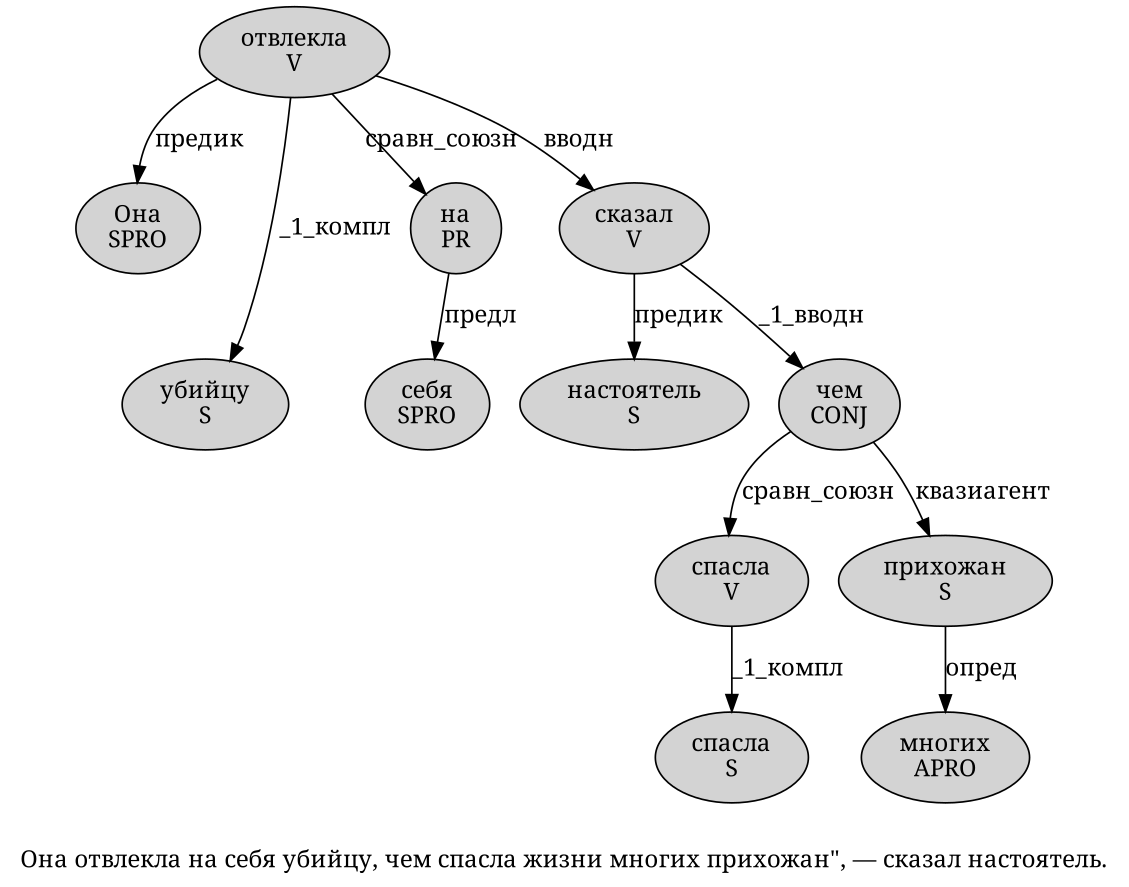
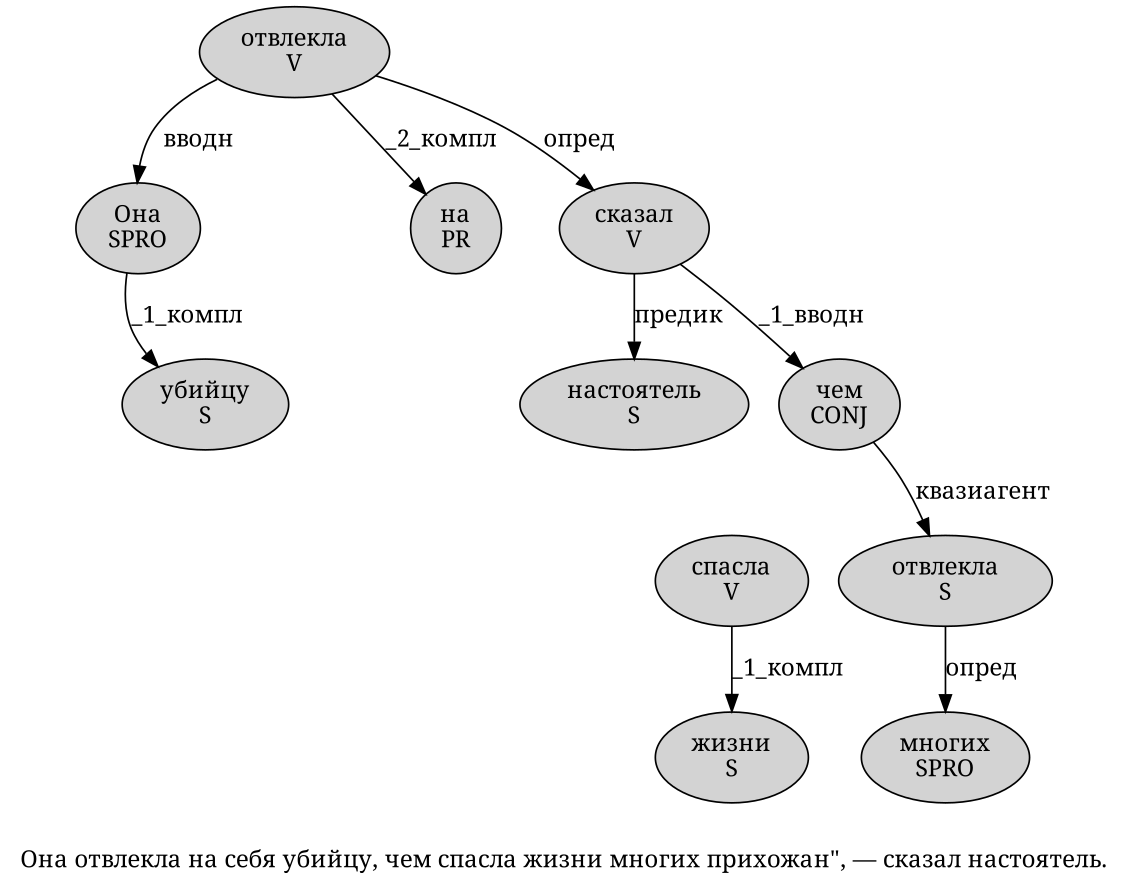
edge "отвлекла V" -> "Она SPRO": label "предик" -> "вводн"
edge "отвлекла V" -> "на PR": label "сравн_союзн" -> "_2_компл"
edge "отвлекла V" -> "сказал V": label "вводн" -> "опред"
edge "отвлекла V" -> "убийцу S": now "Она SPRO" -> "убийцу S"
node "себя SPRO": removed
edge "чем CONJ" -> "спасла V": removed, label "сравн_союзн"
node "прихожан S": label "прихожан S" -> "отвлекла S"
node "спасла S": label "спасла S" -> "жизни S"
node "многих APRO": label "многих APRO" -> "многих SPRO"
